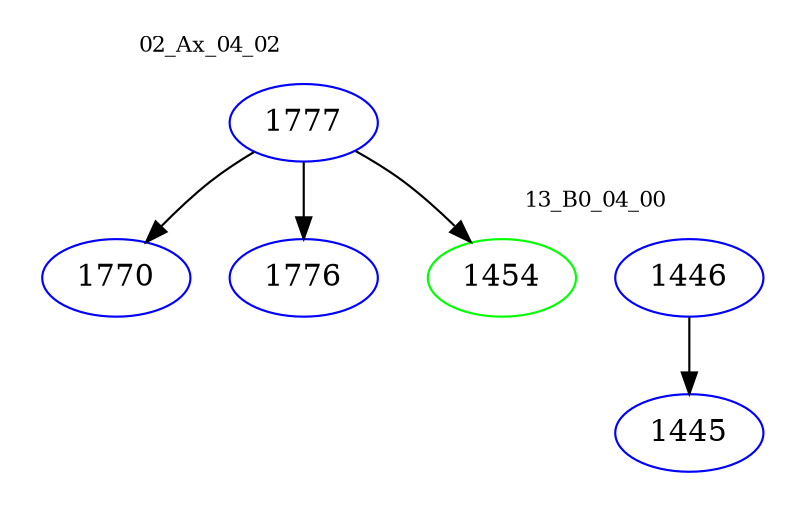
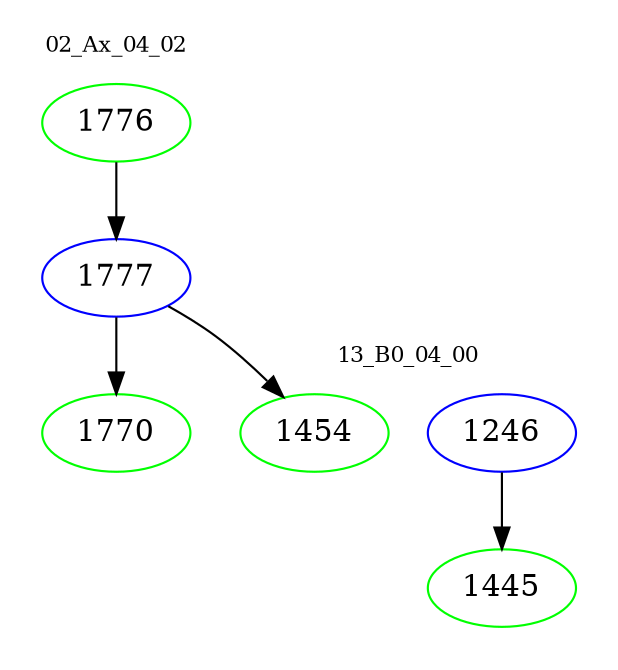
edge "1777" -> "1776": reversed
node "1770": color blue -> green
node "1776": color blue -> green
node "1446": label "1446" -> "1246"
node "1445": color blue -> green
